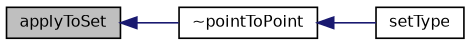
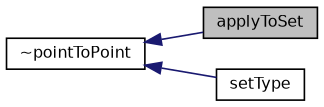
edge "~pointToPoint" -> "applyToSet": reversed
